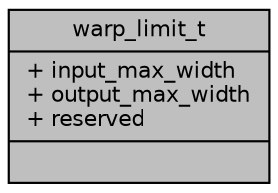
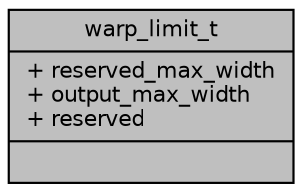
node "warp_limit_t": text "+ input_max_width" -> "+ reserved_max_width"
